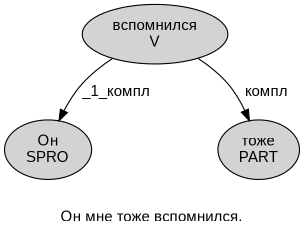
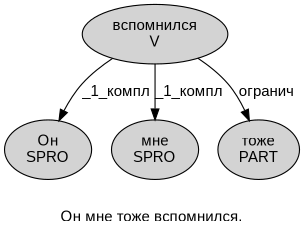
edge "вспомнился V" -> "тоже PART": label "компл" -> "огранич"
node "мне SPRO": added
